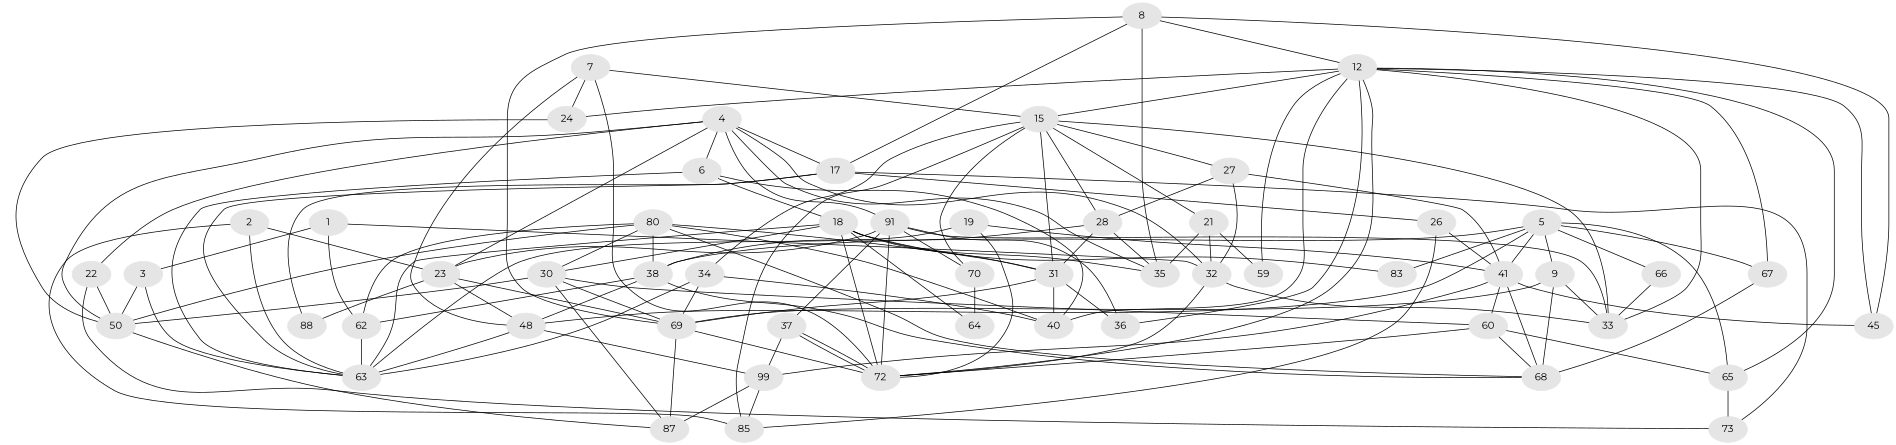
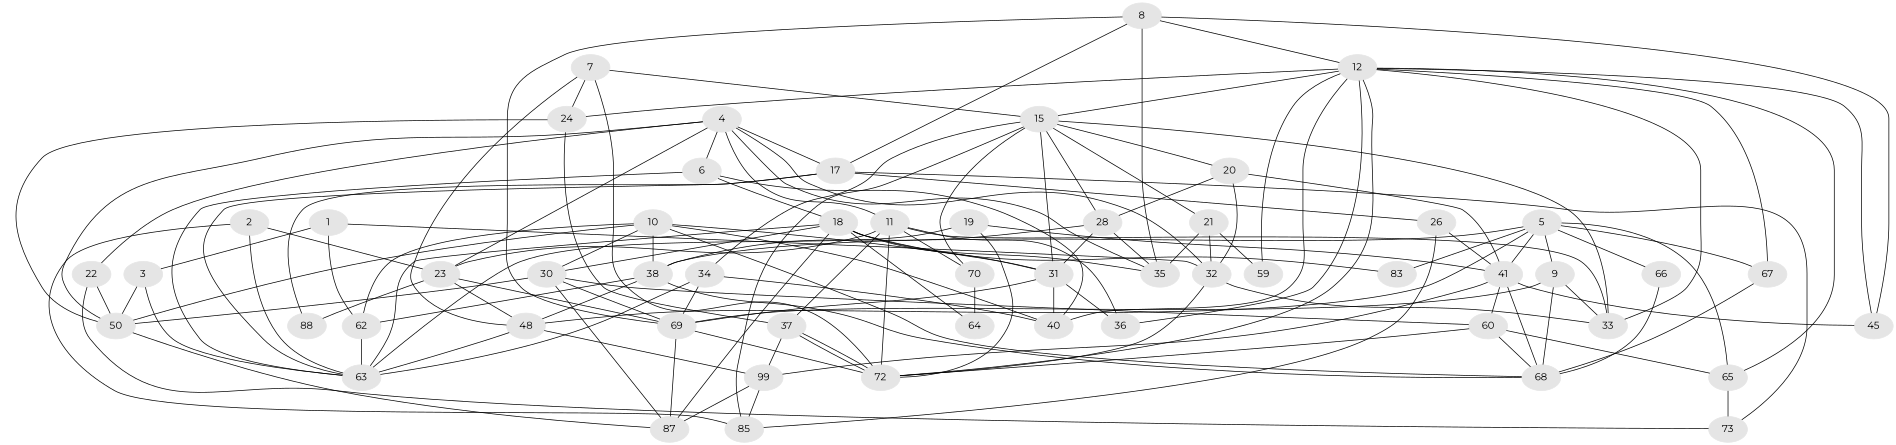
node "27": label "27" -> "20"
node "80": label "80" -> "10"
node "91": label "91" -> "11"
edge "24" -- "37": added
edge "18" -- "72": now "18" -- "87"
edge "66" -- "33": now "66" -- "68"
